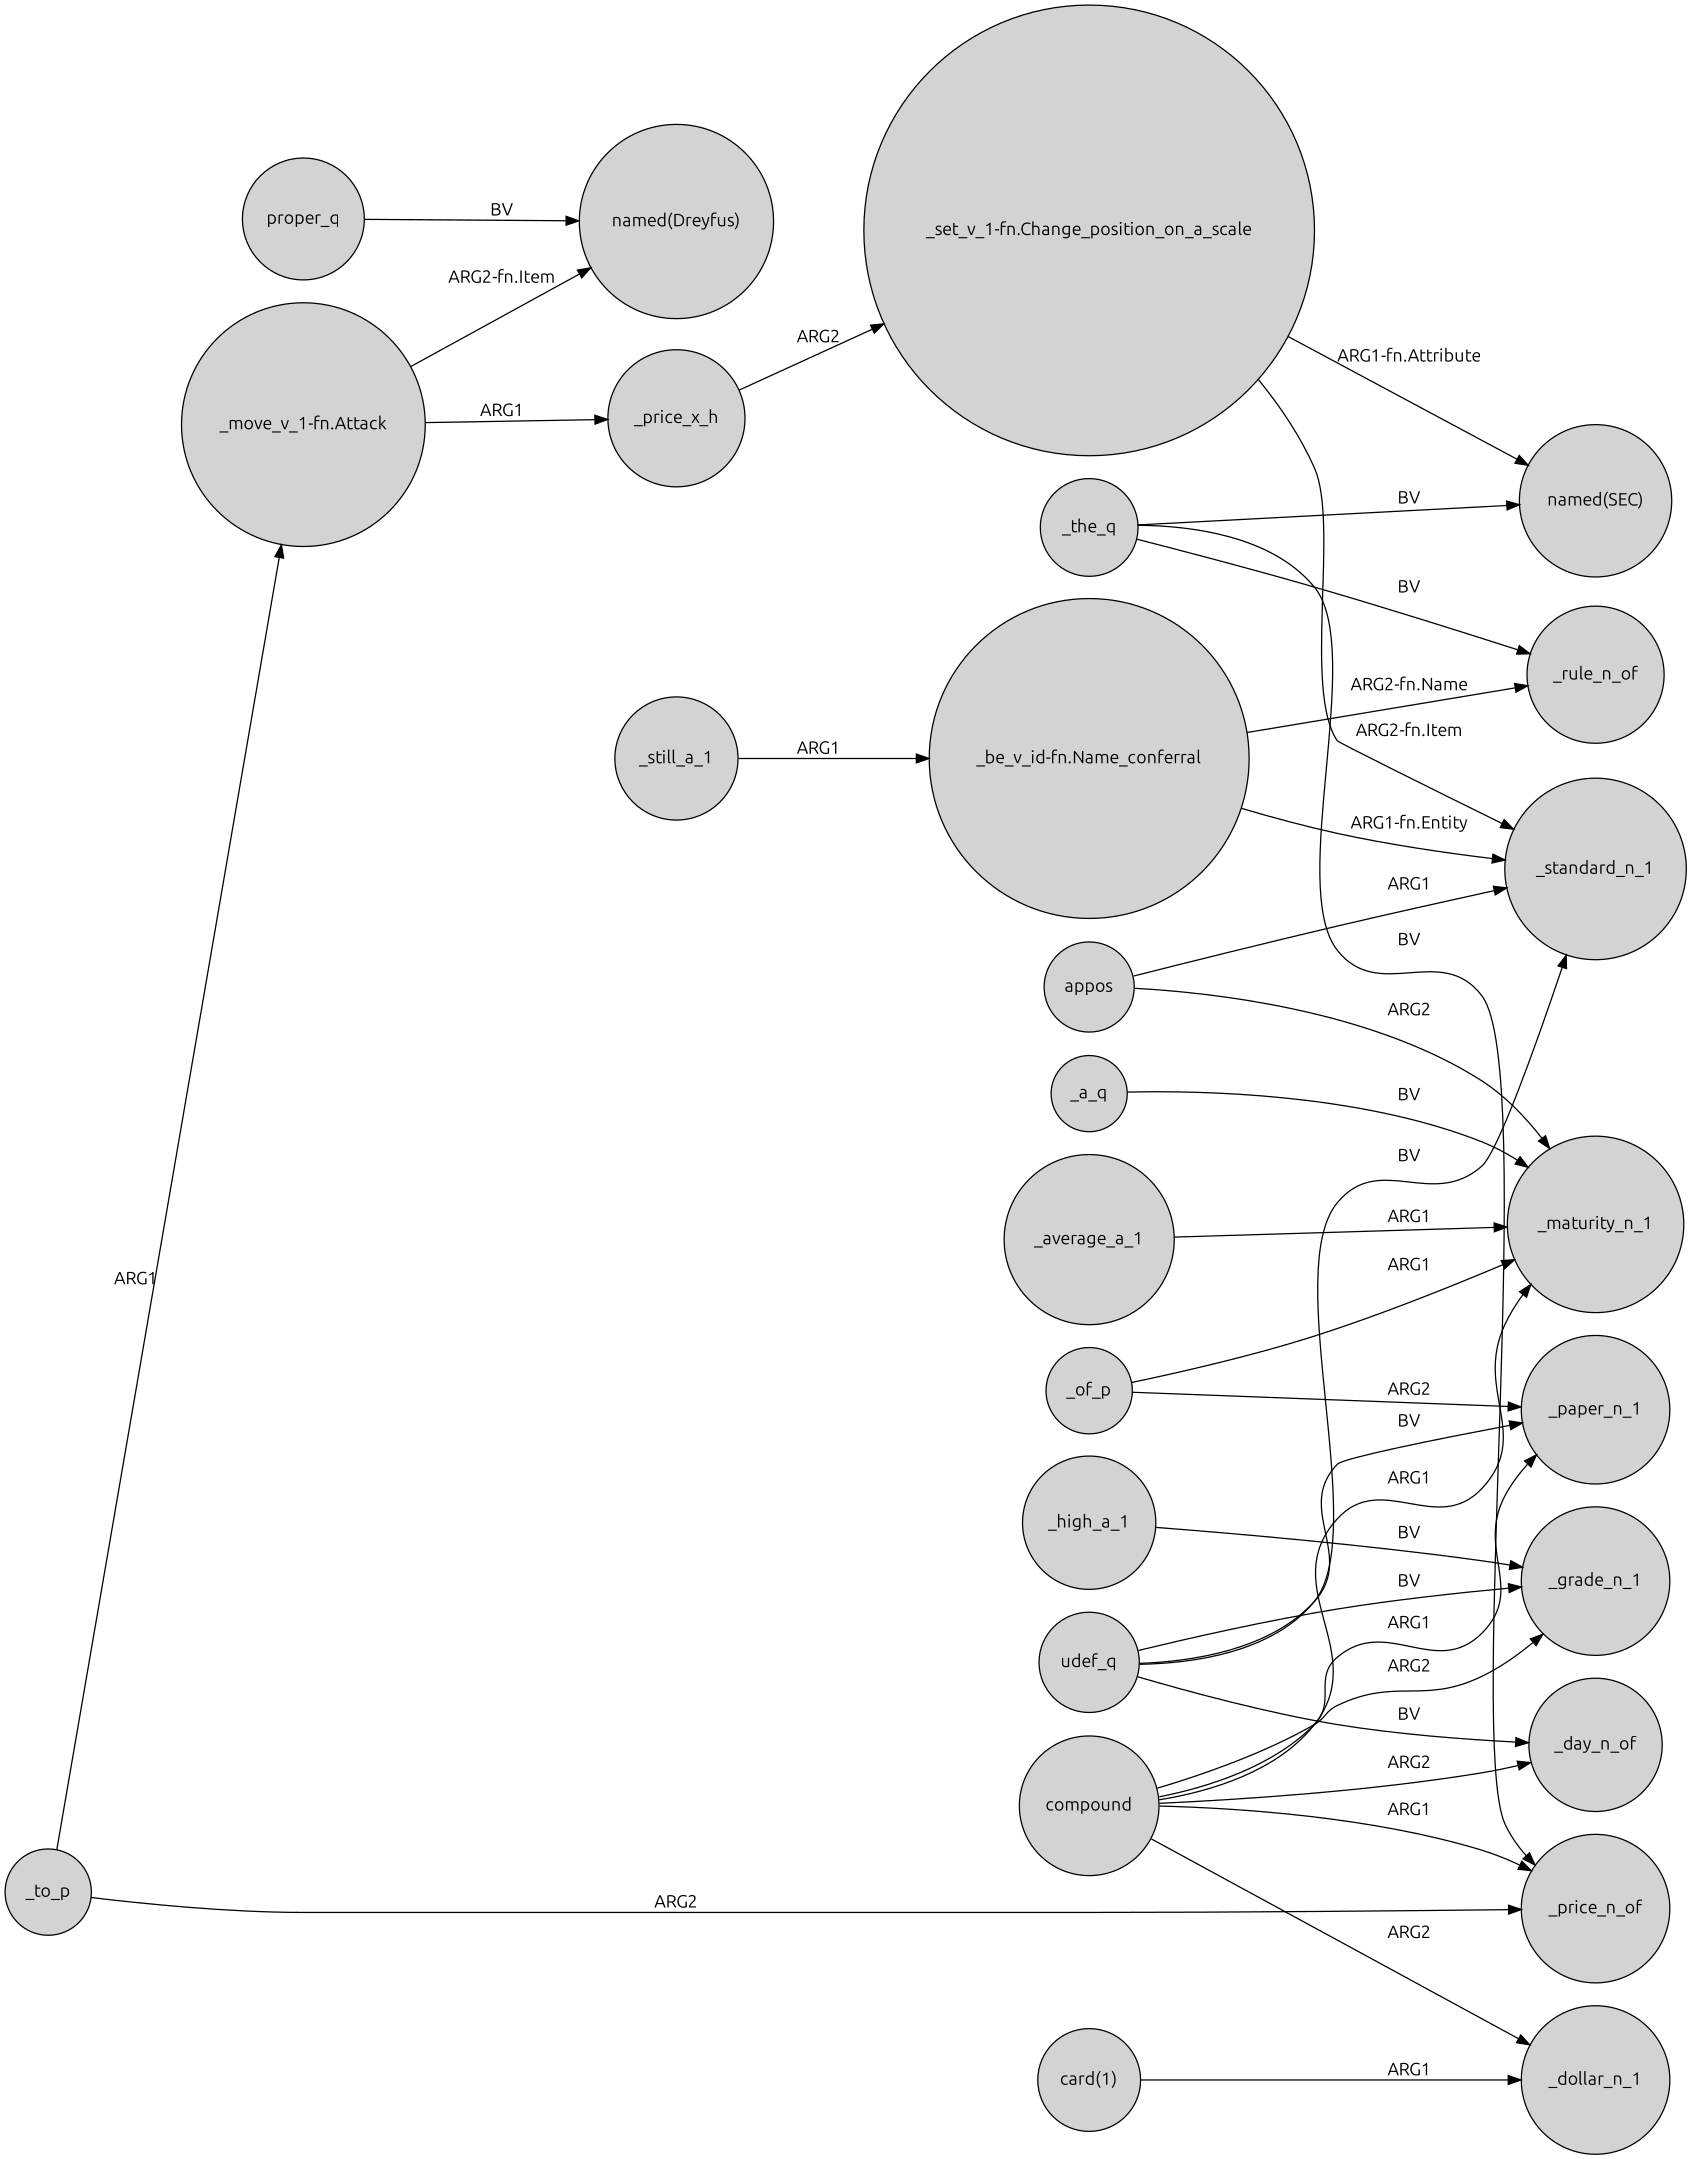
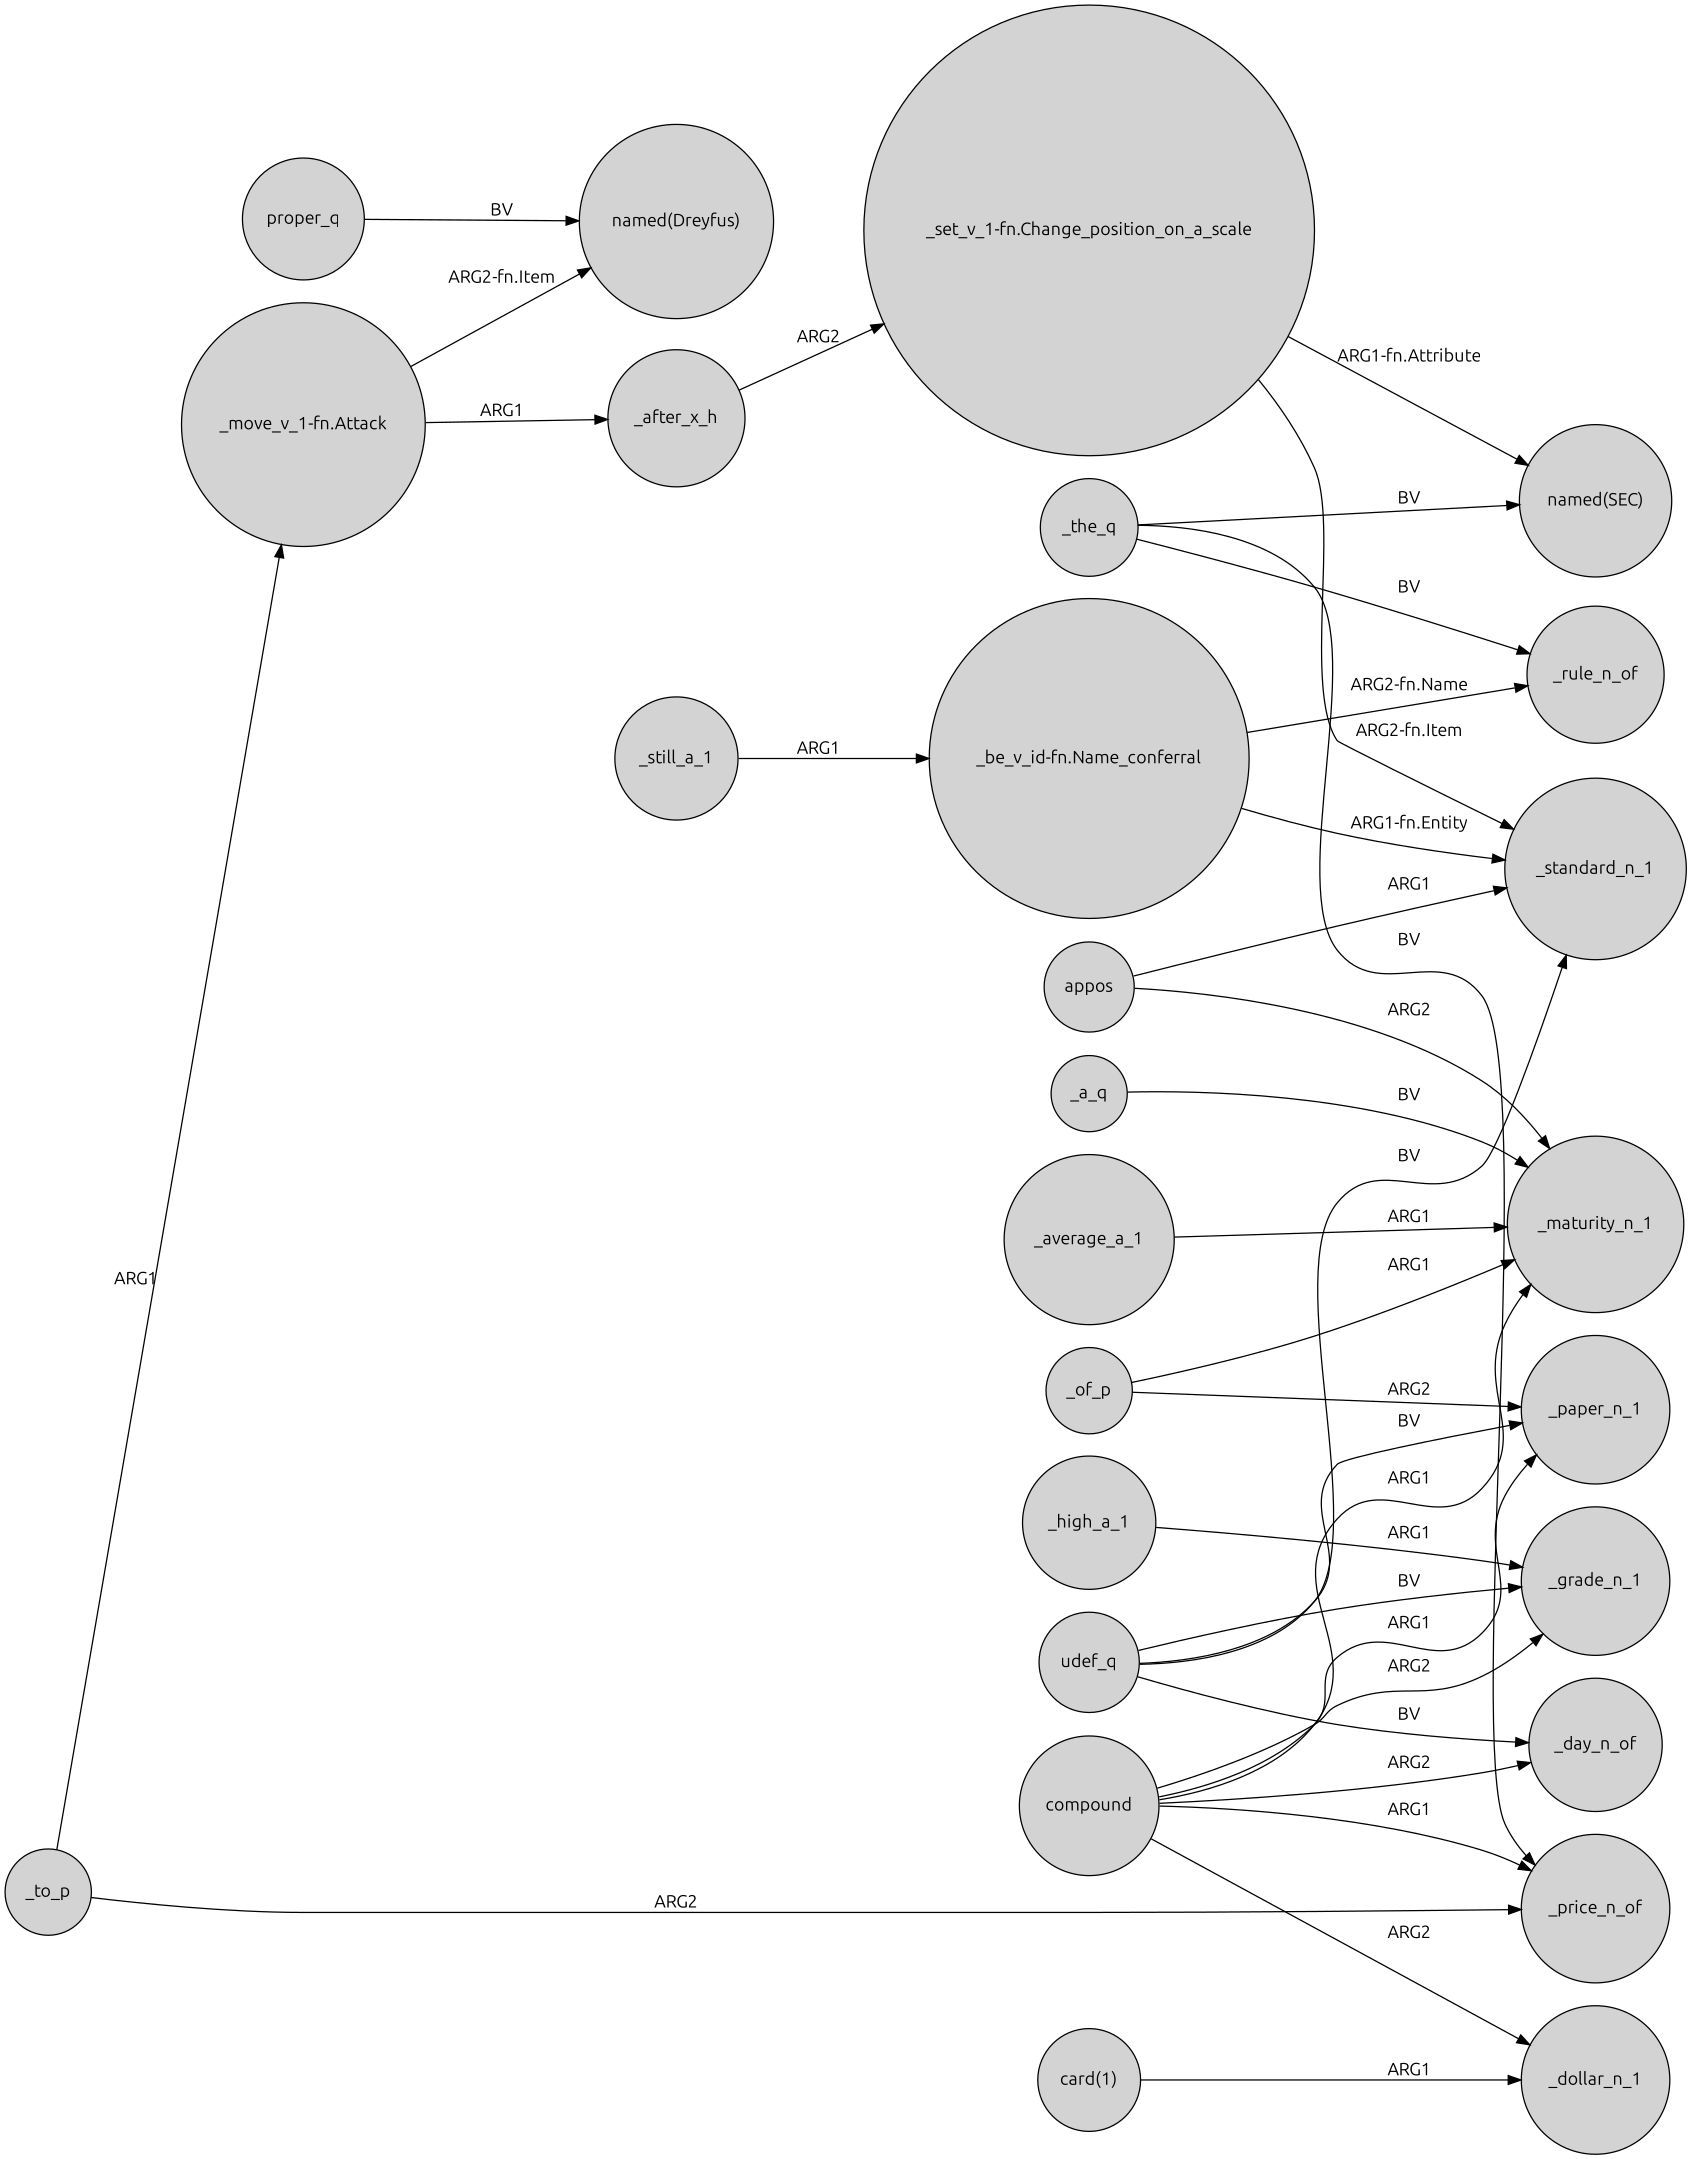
node "_price_x_h": label "_price_x_h" -> "_after_x_h"
edge "_high_a_1" -> "_grade_n_1": label "BV" -> "ARG1"
